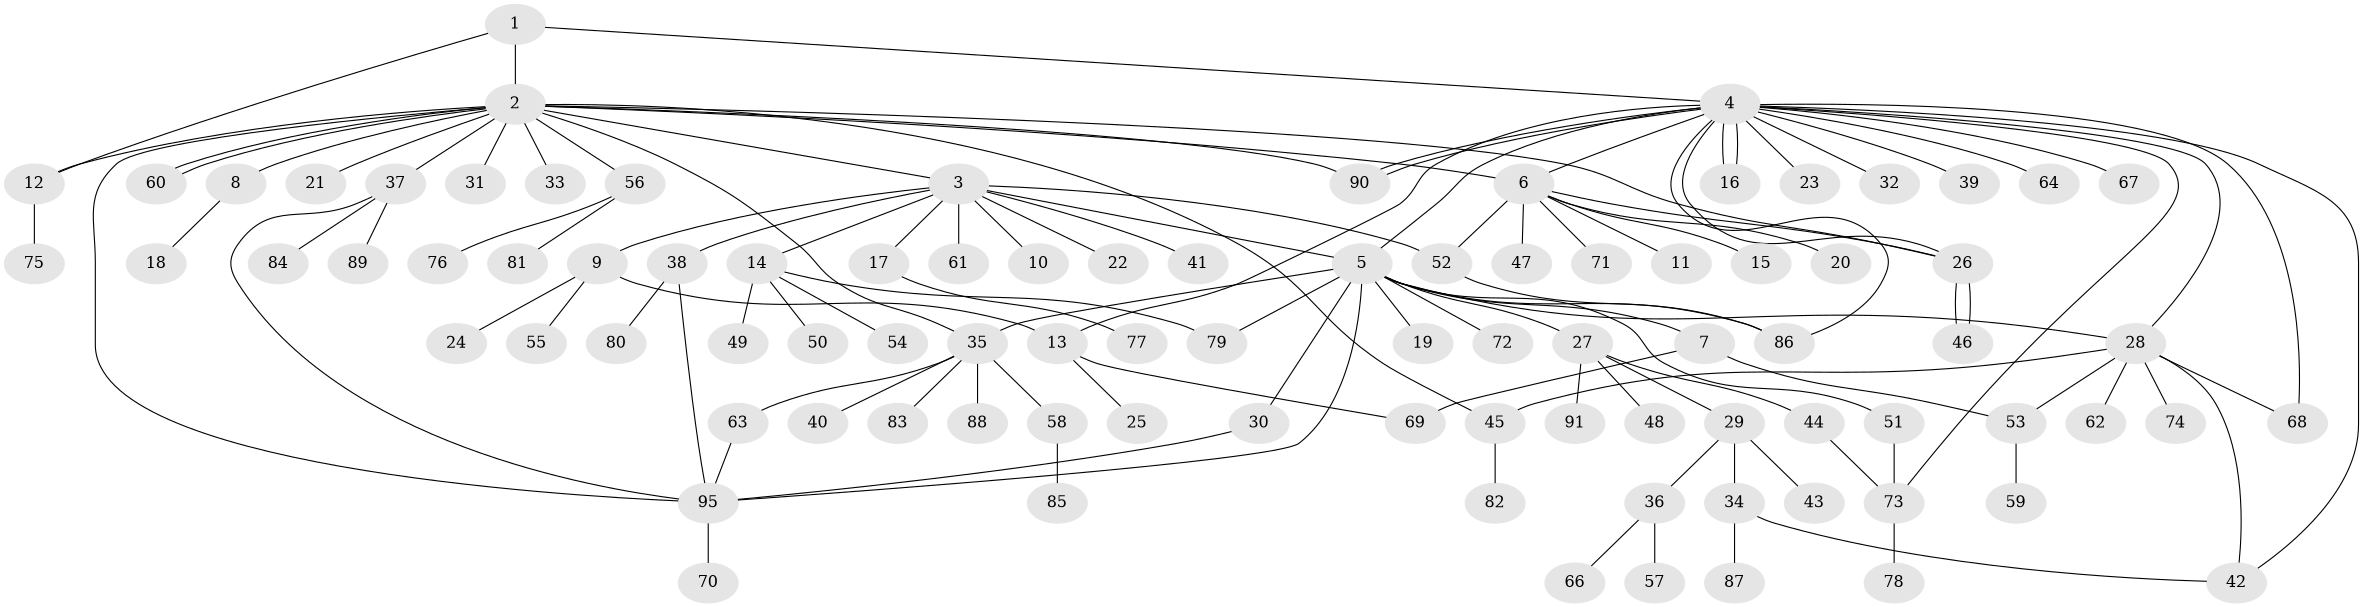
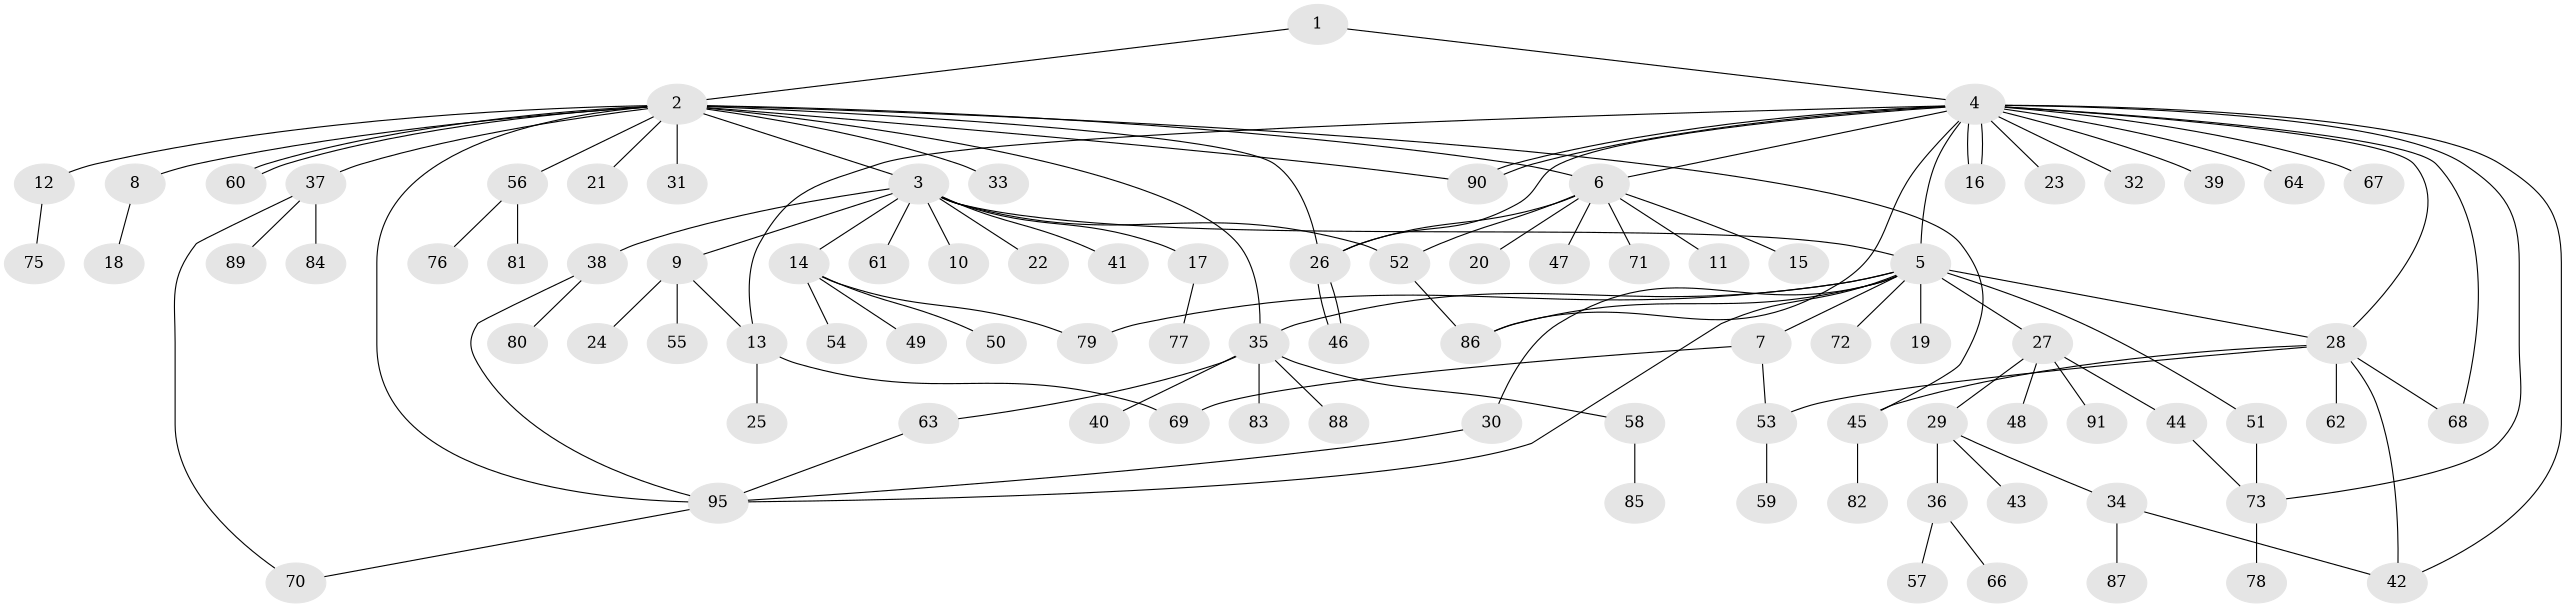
edge "1" -- "12": removed
edge "37" -- "95": now "37" -- "70"
node "74": removed
